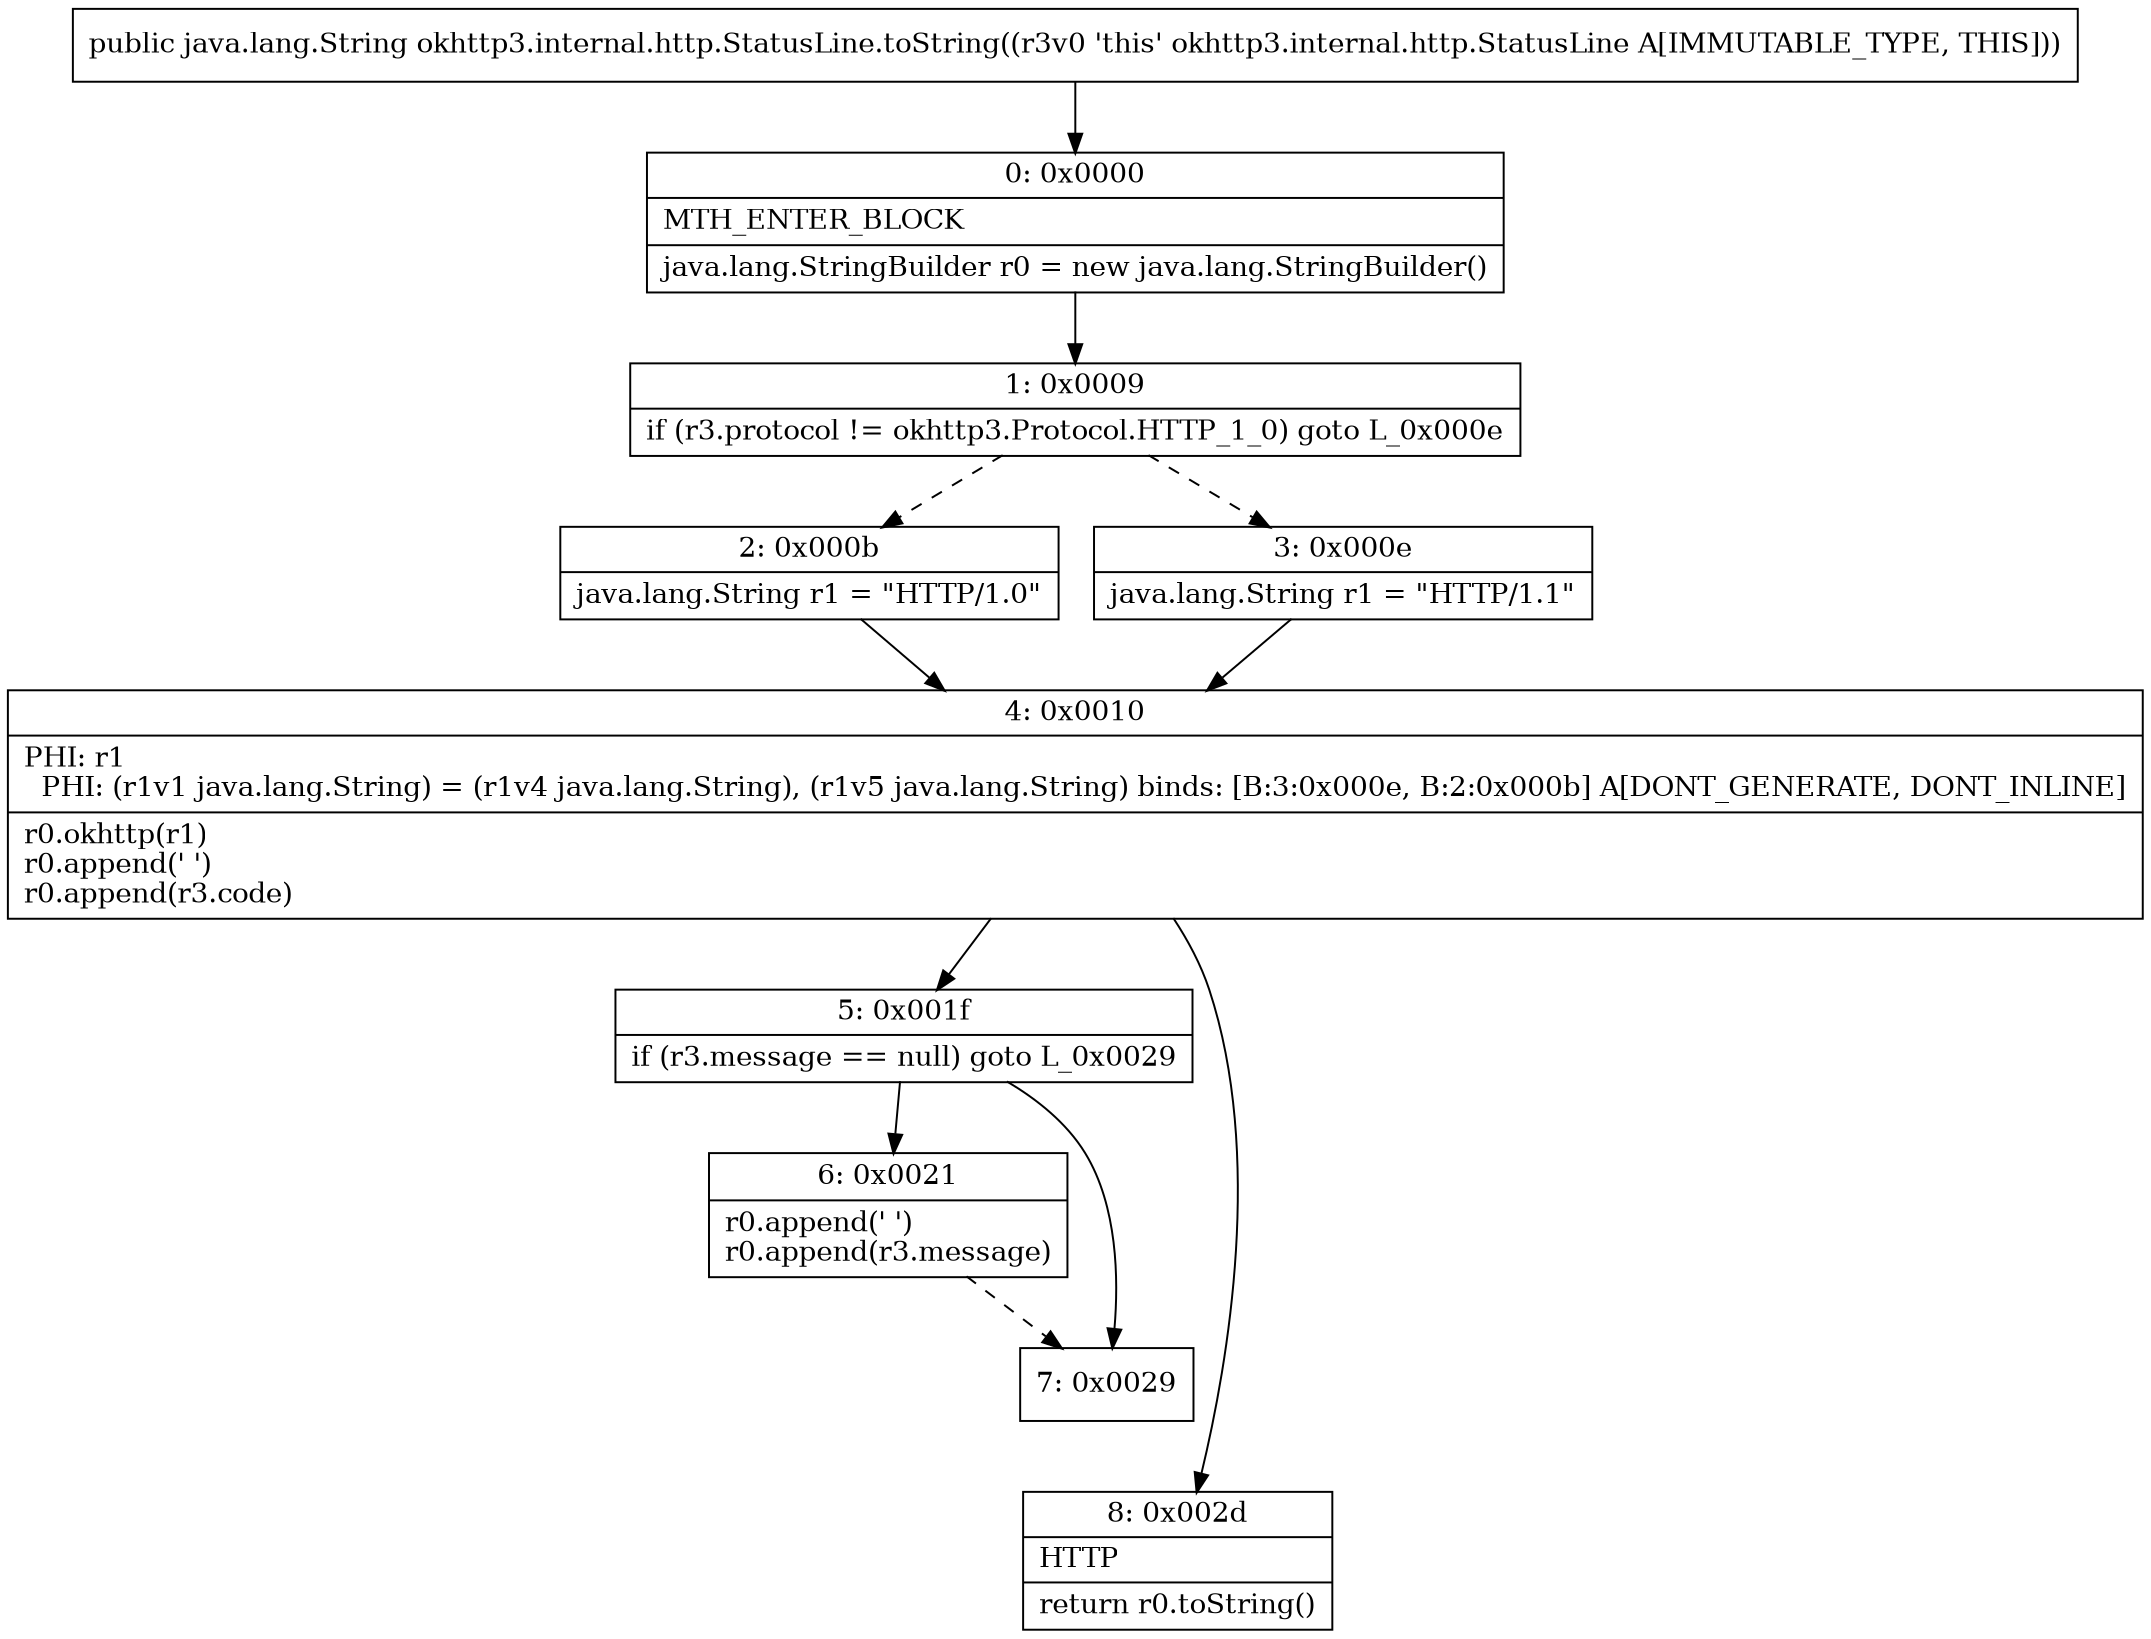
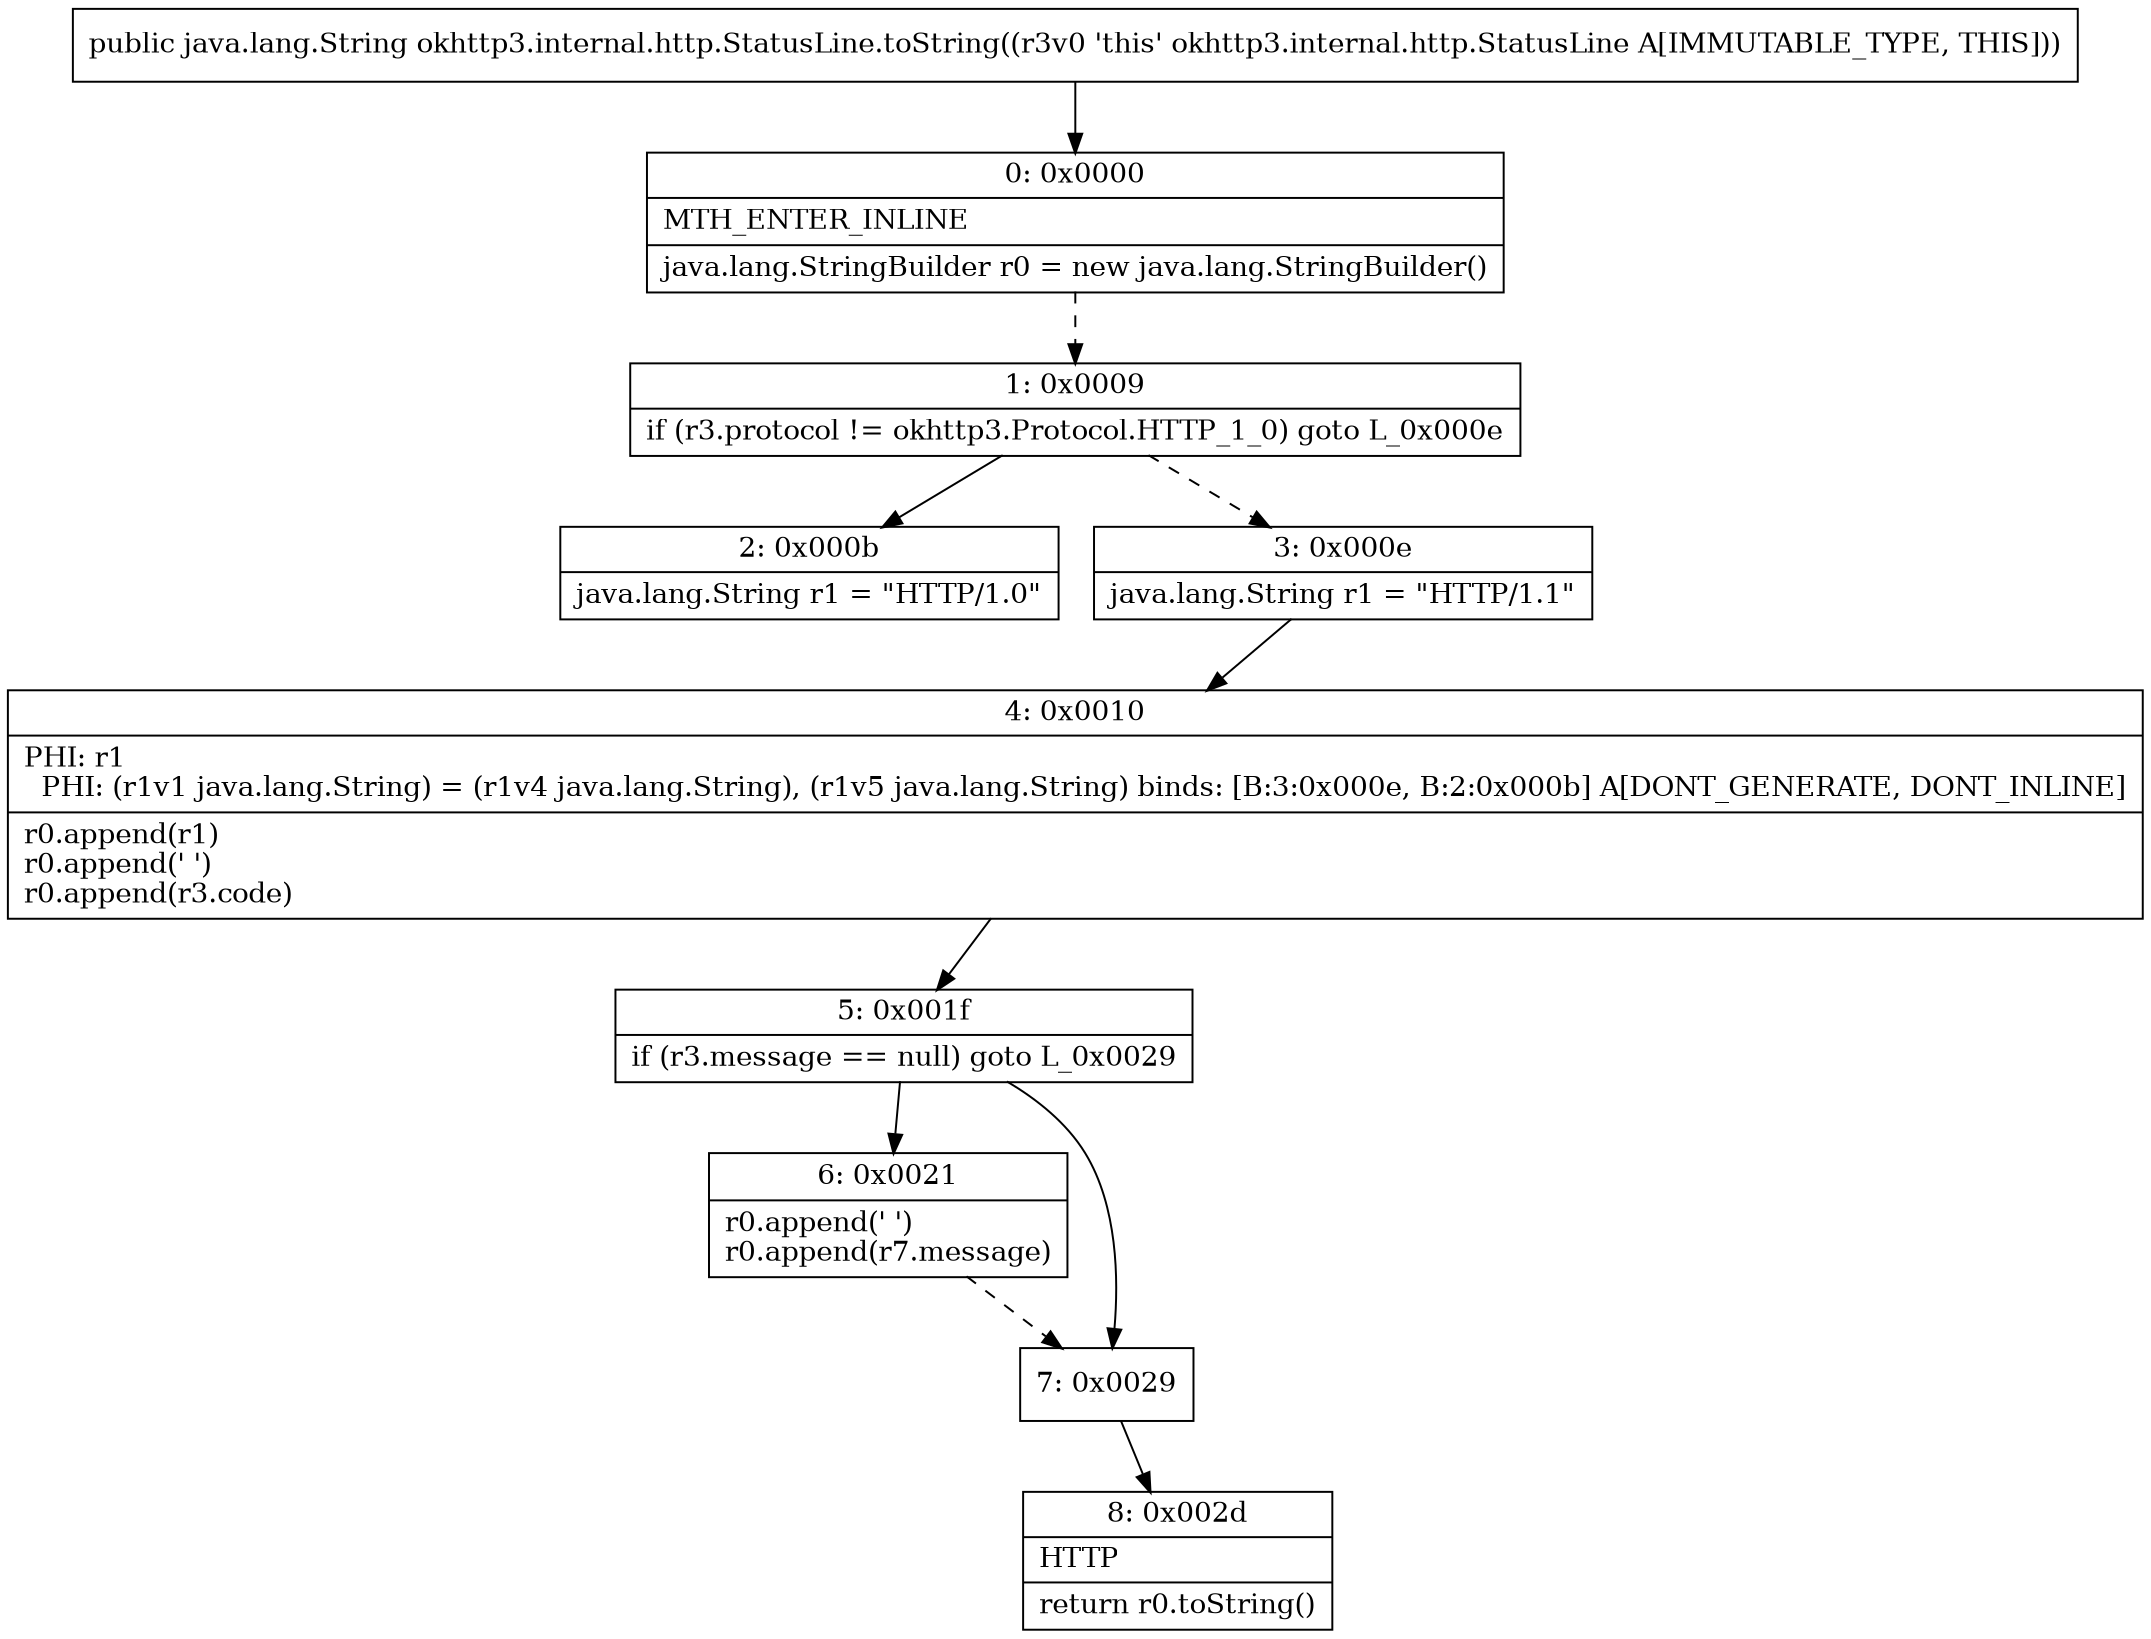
node "0: 0x0000": text "MTH_ENTER_BLOCK" -> "MTH_ENTER_INLINE"
edge "0: 0x0000" -> "1: 0x0009": style solid -> dashed
edge "1: 0x0009" -> "2: 0x000b": style dashed -> solid
edge "2: 0x000b" -> "4: 0x0010": removed
node "4: 0x0010": text "r0.okhttp(r1)" -> "r0.append(r1)"
edge "4: 0x0010" -> "8: 0x002d": now "7: 0x0029" -> "8: 0x002d"
node "6: 0x0021": text "r0.append(r3.message)" -> "r0.append(r7.message)"
